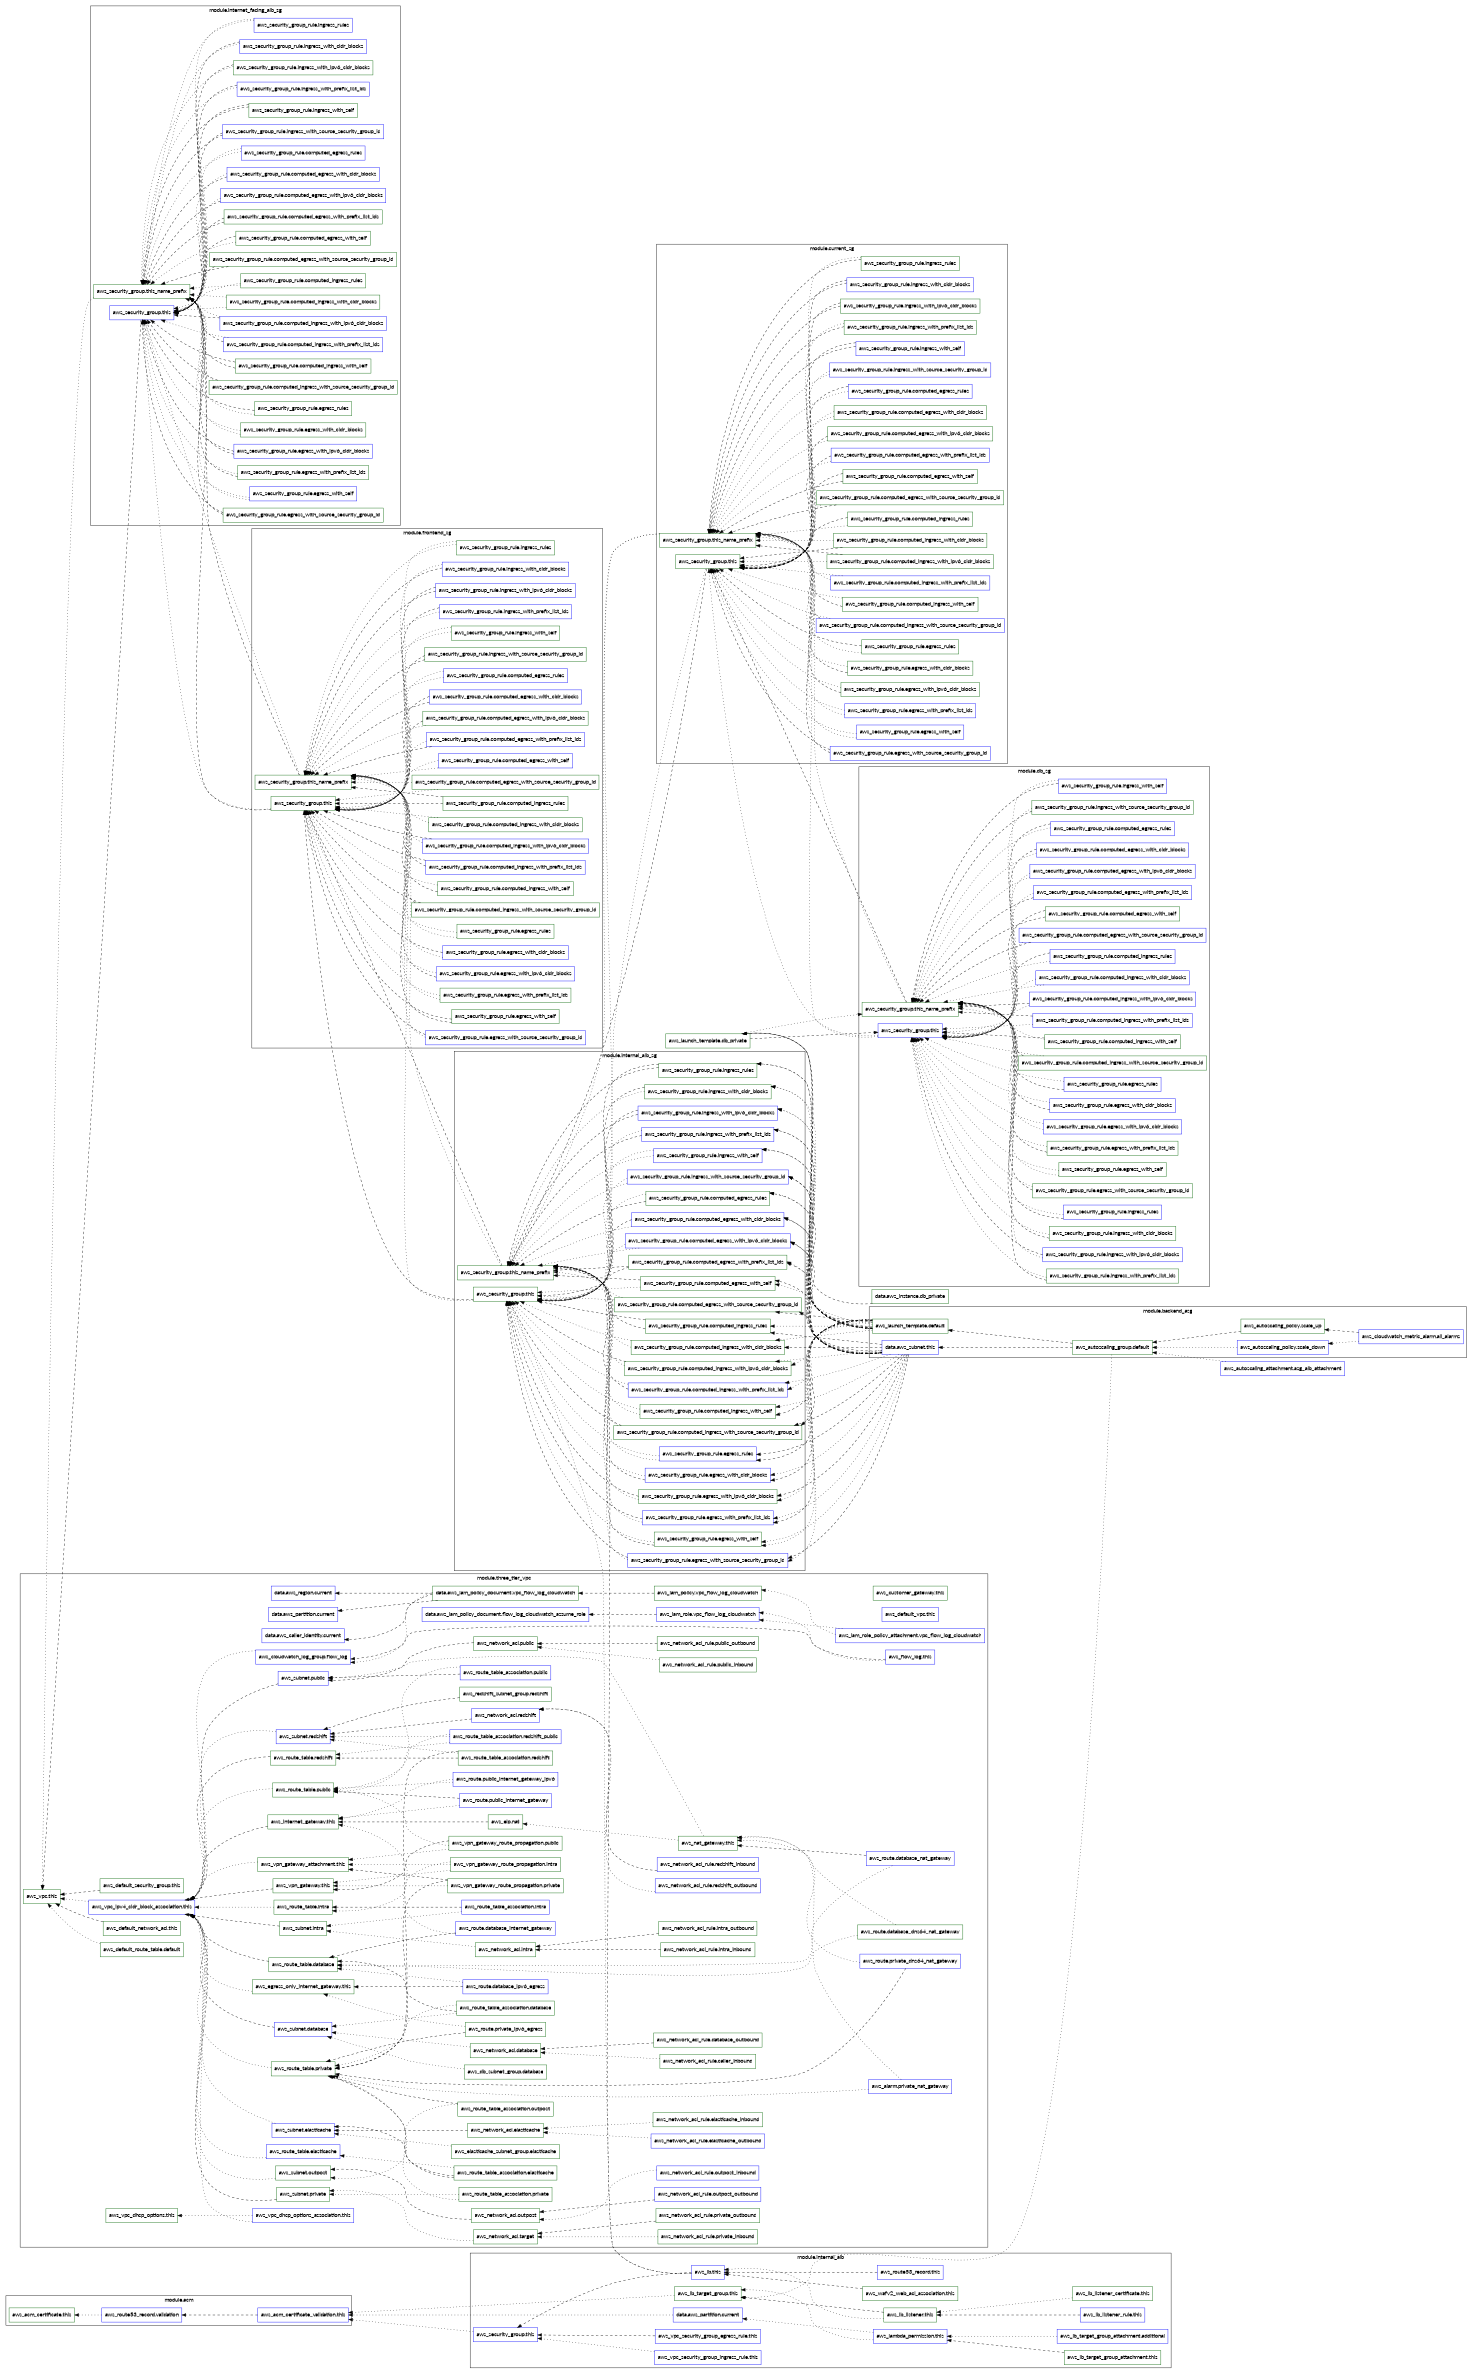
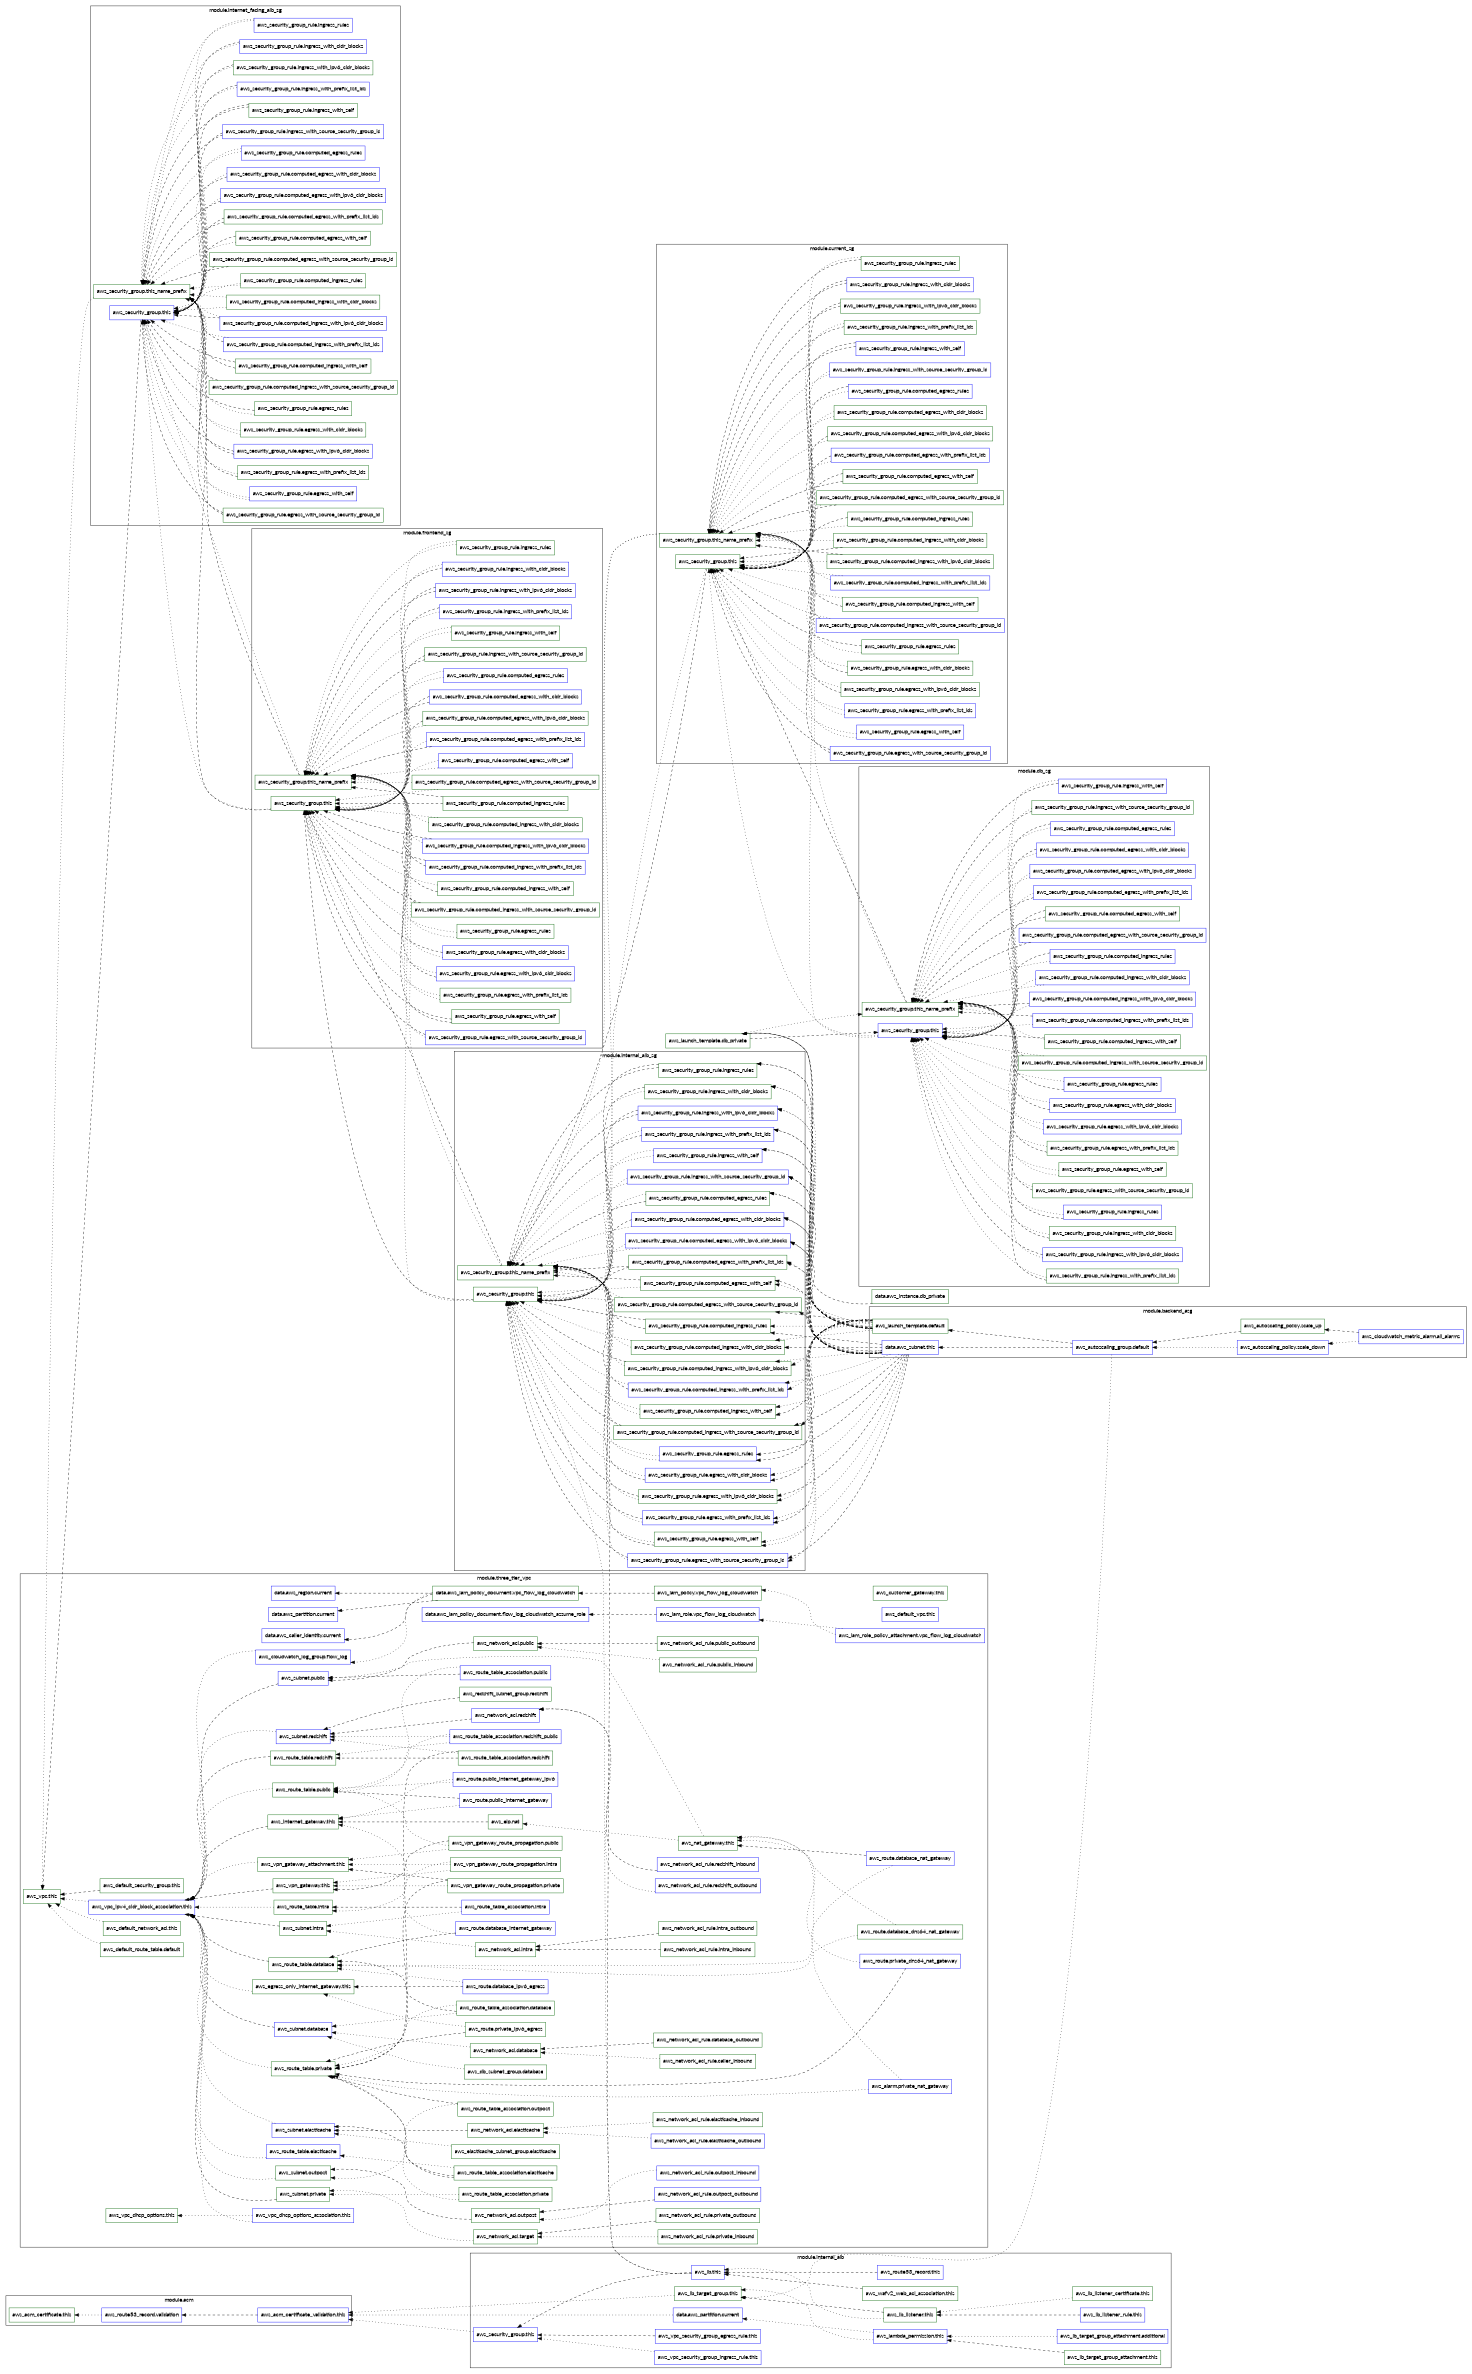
node "aws_autoscaling_group.default": color darkgreen -> blue
node "aws_autoscaling_attachment.asg_alb_attachment": removed
node "aws_flow_log.this": removed
edge "aws_default_network_acl.this" -> "aws_vpc.this": style dashed -> dotted
